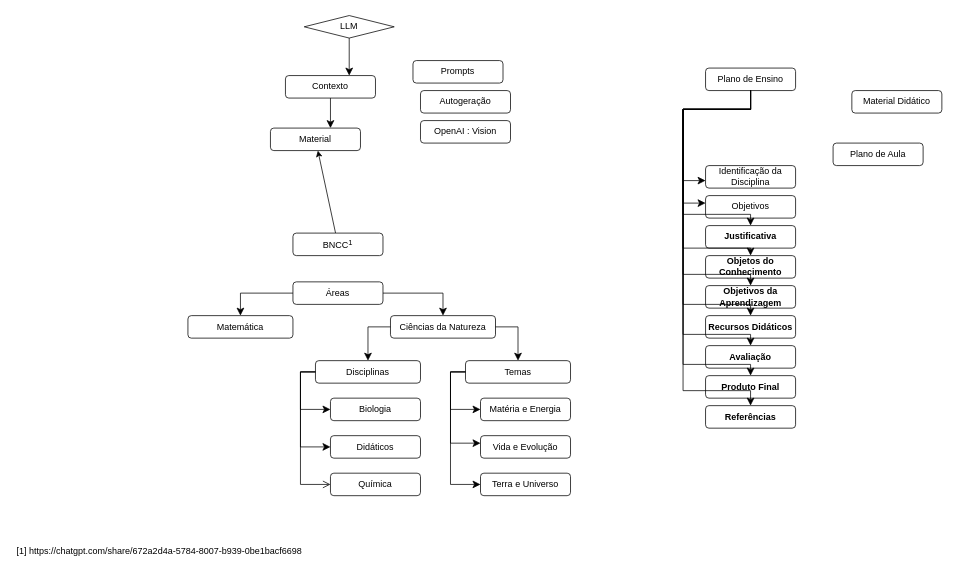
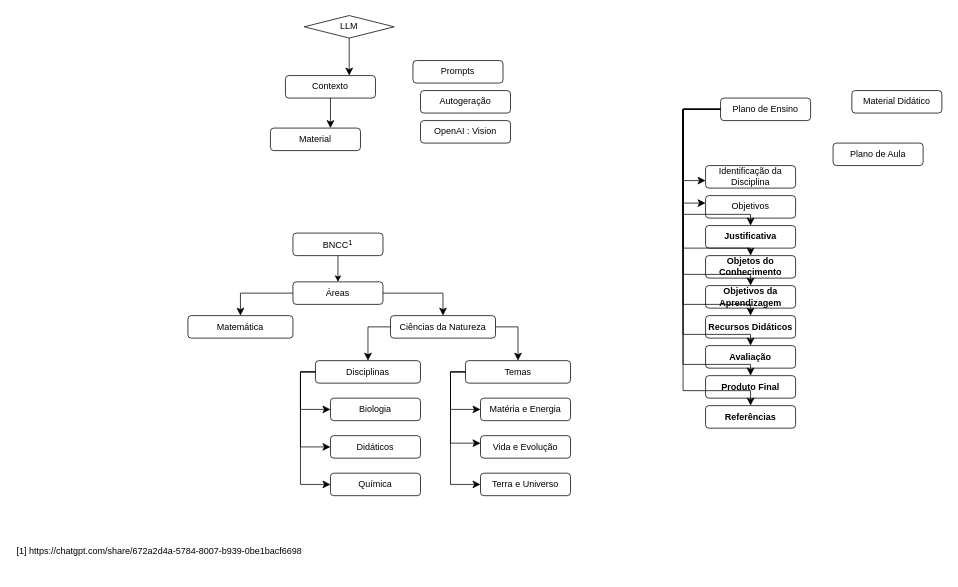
node "Plano de Ensino": moved (750, 79) -> (765, 109)
edge "BNCC1" -> "Material": now "BNCC1" -> "Áreas"
edge "Disciplinas" -> "Química": arrowhead open -> classic
